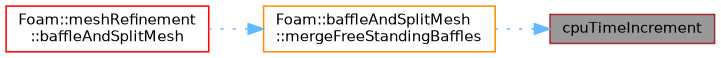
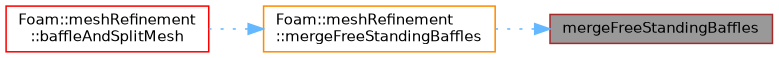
node "Foam::baffleAndSplitMesh ::mergeFreeStandingBaffles": label "Foam::baffleAndSplitMesh ::mergeFreeStandingBaffles" -> "Foam::meshRefinement ::mergeFreeStandingBaffles"
node "cpuTimeIncrement": label "cpuTimeIncrement" -> "mergeFreeStandingBaffles"
